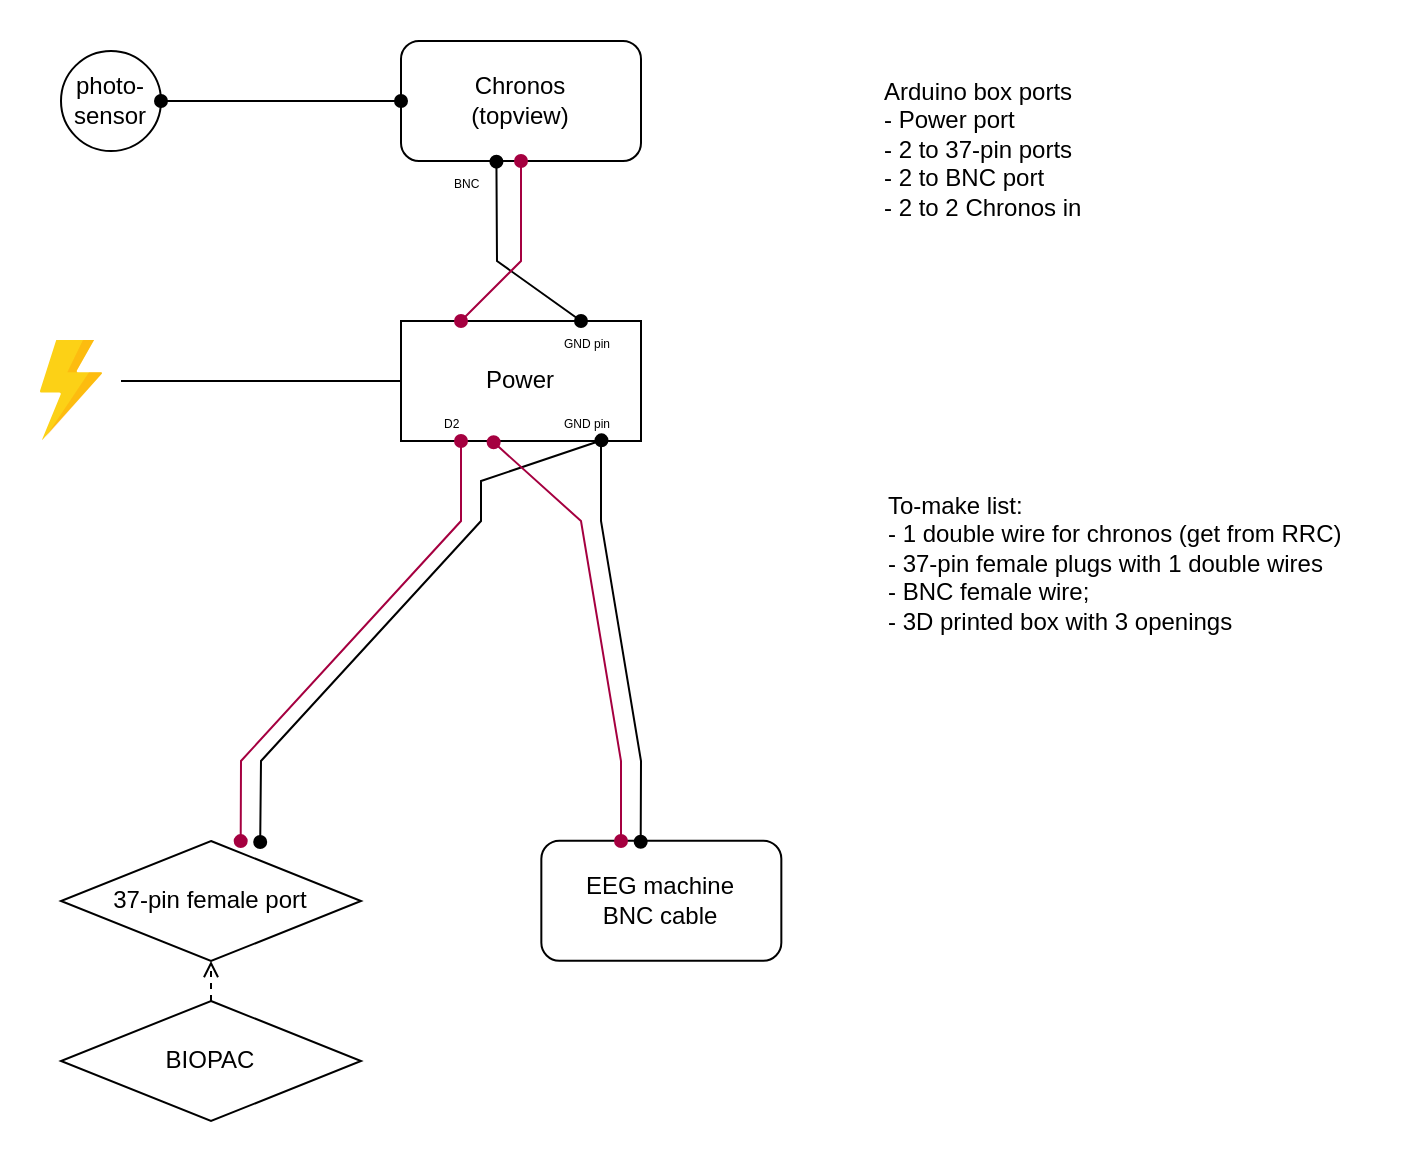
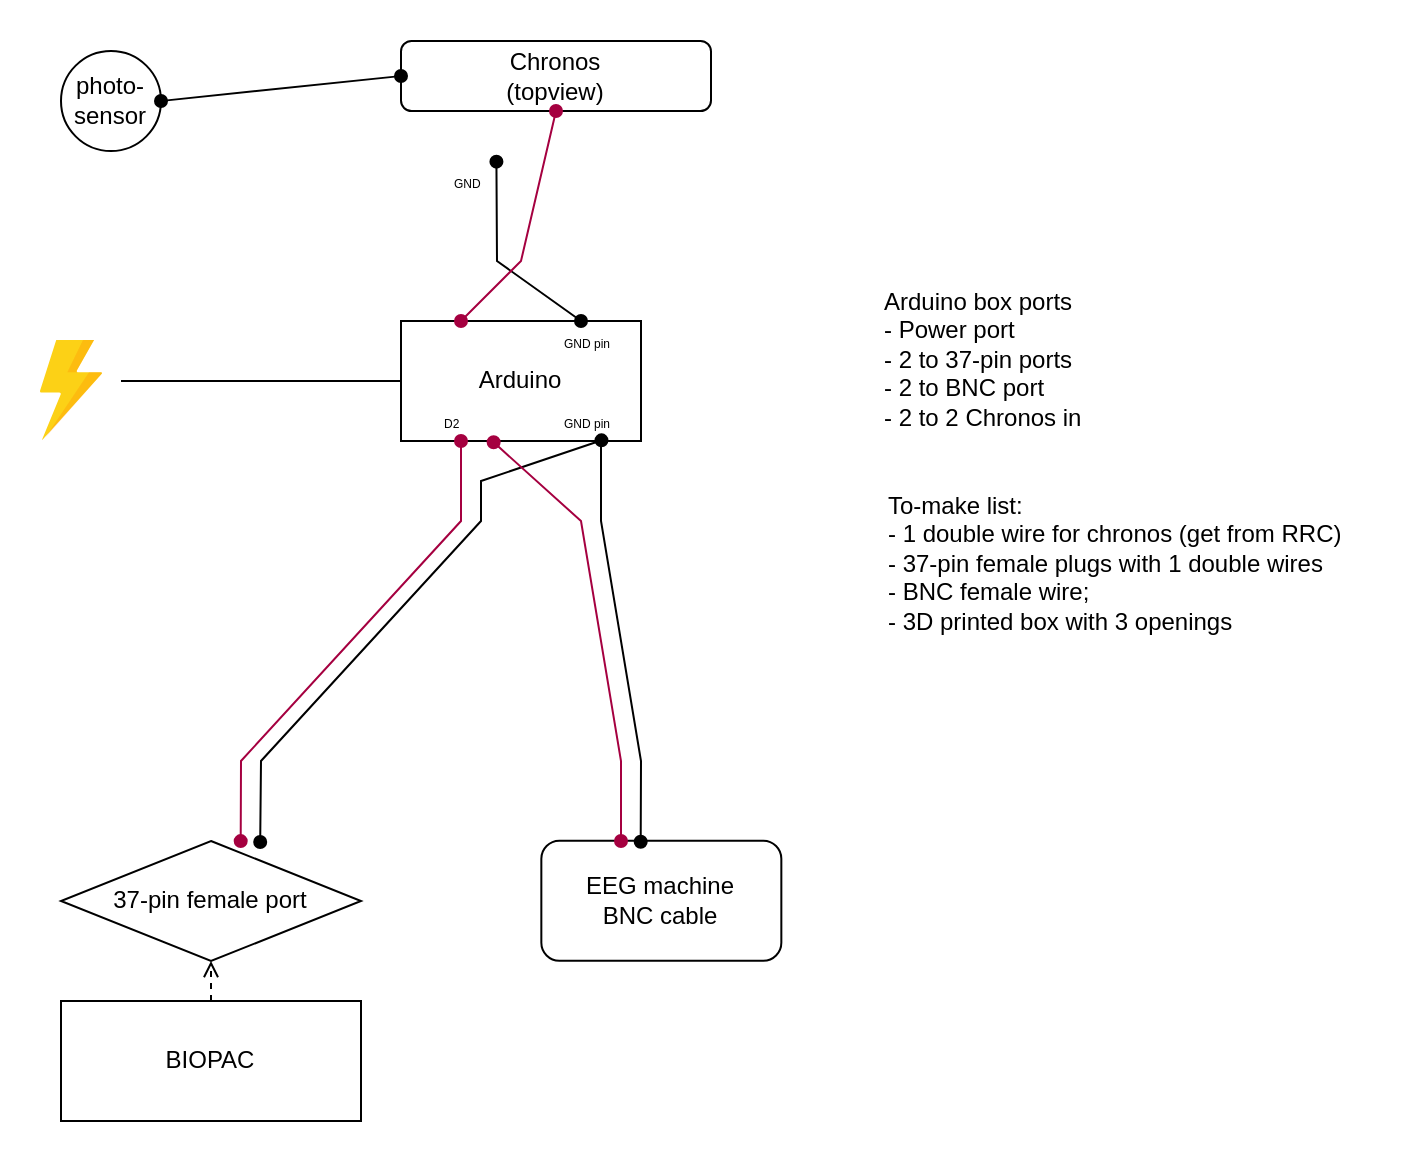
node "Chronos (topview)": size 240x120 -> 310x70
node "Arduino box ports - Power port - 2 to 37-pin ports - 2 to BNC port - 2 to 2 Chronos in": moved (991, 143) -> (991, 353)
node "BNC": label "BNC" -> "GND"
node "Power": label "Power" -> "Arduino"
node "BIOPAC": shape diamond -> rectangle
